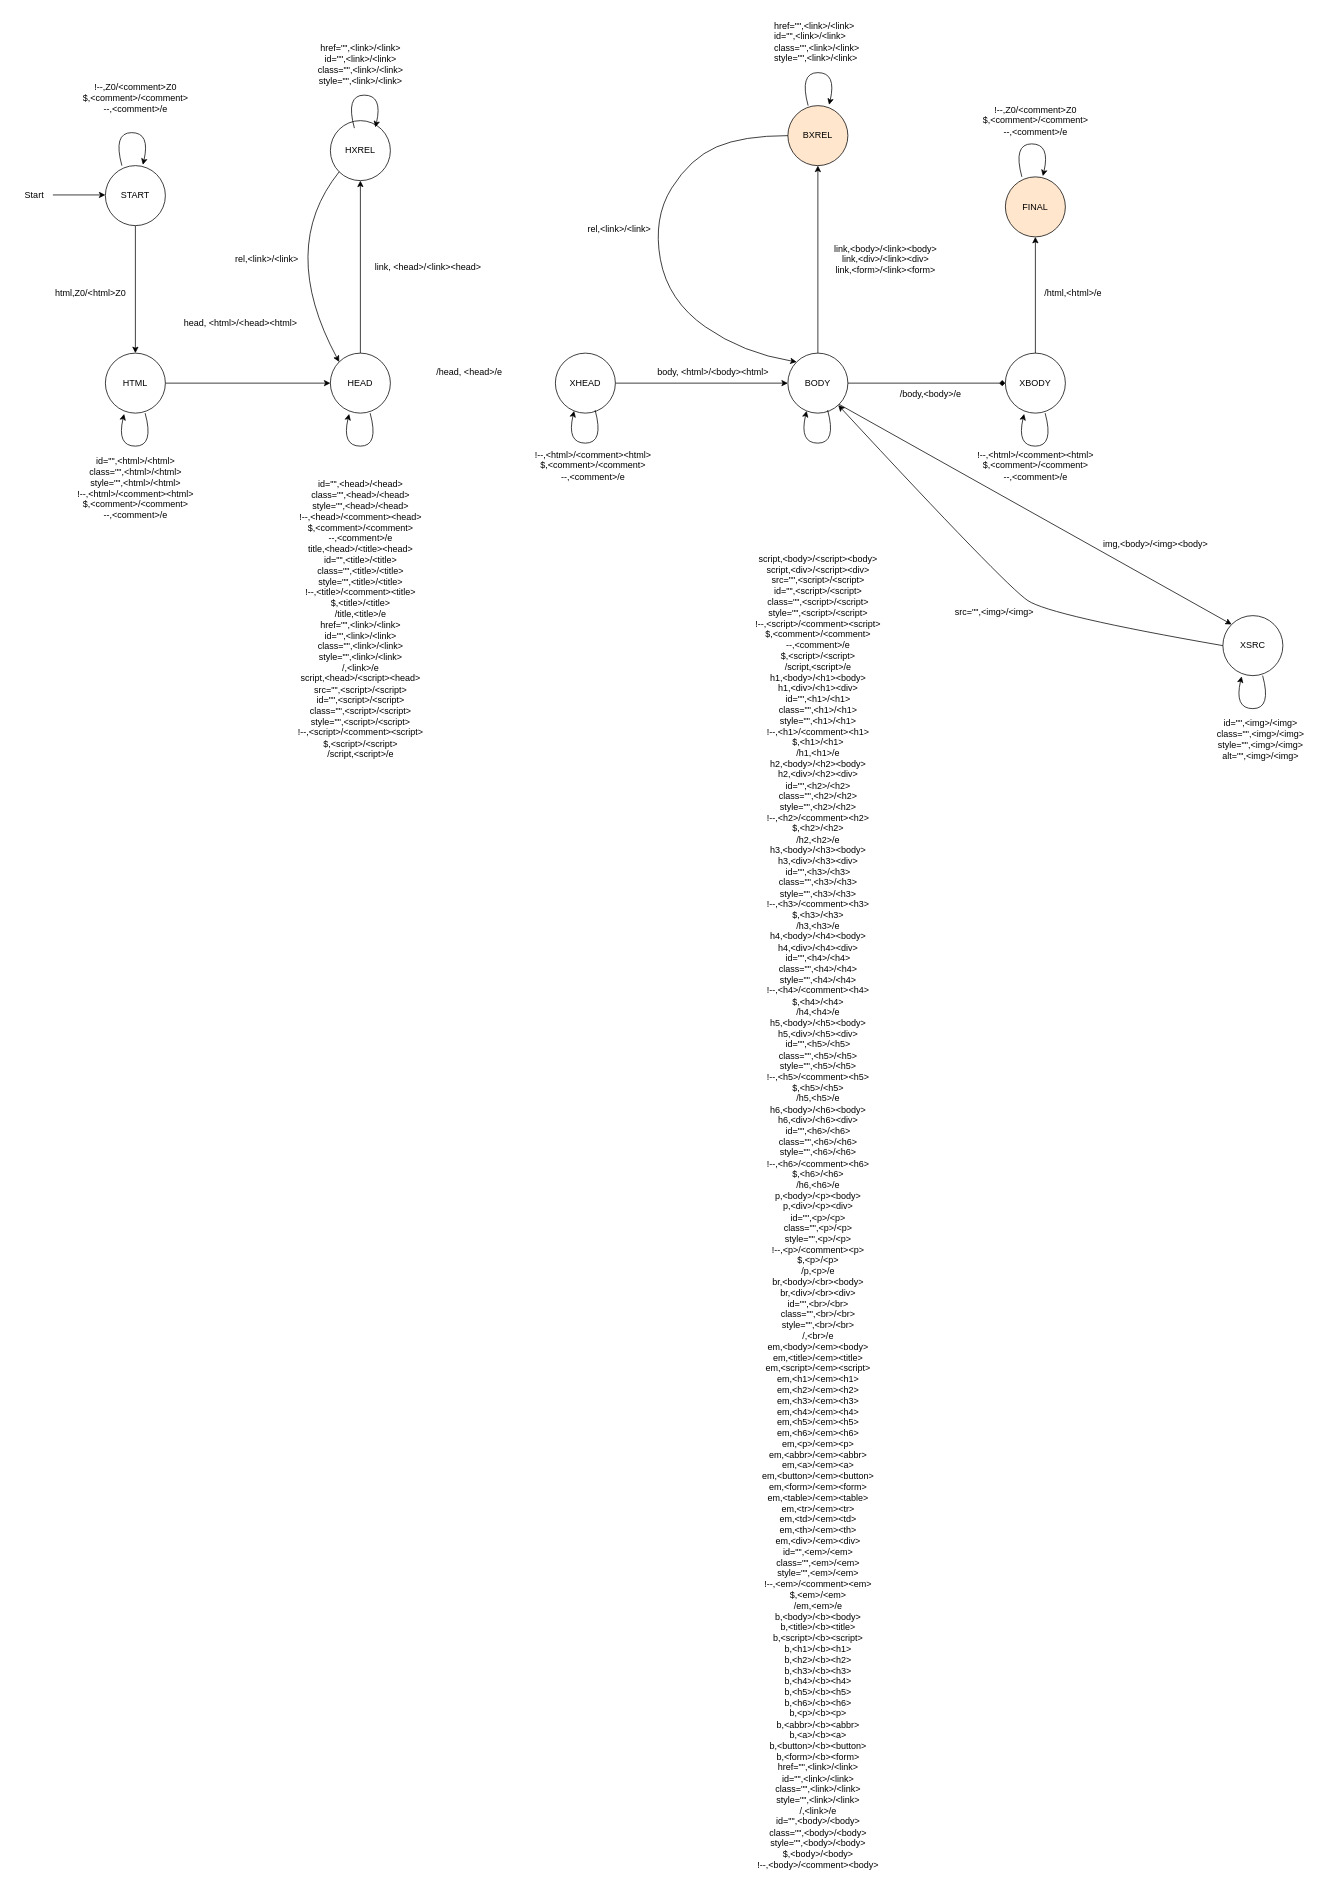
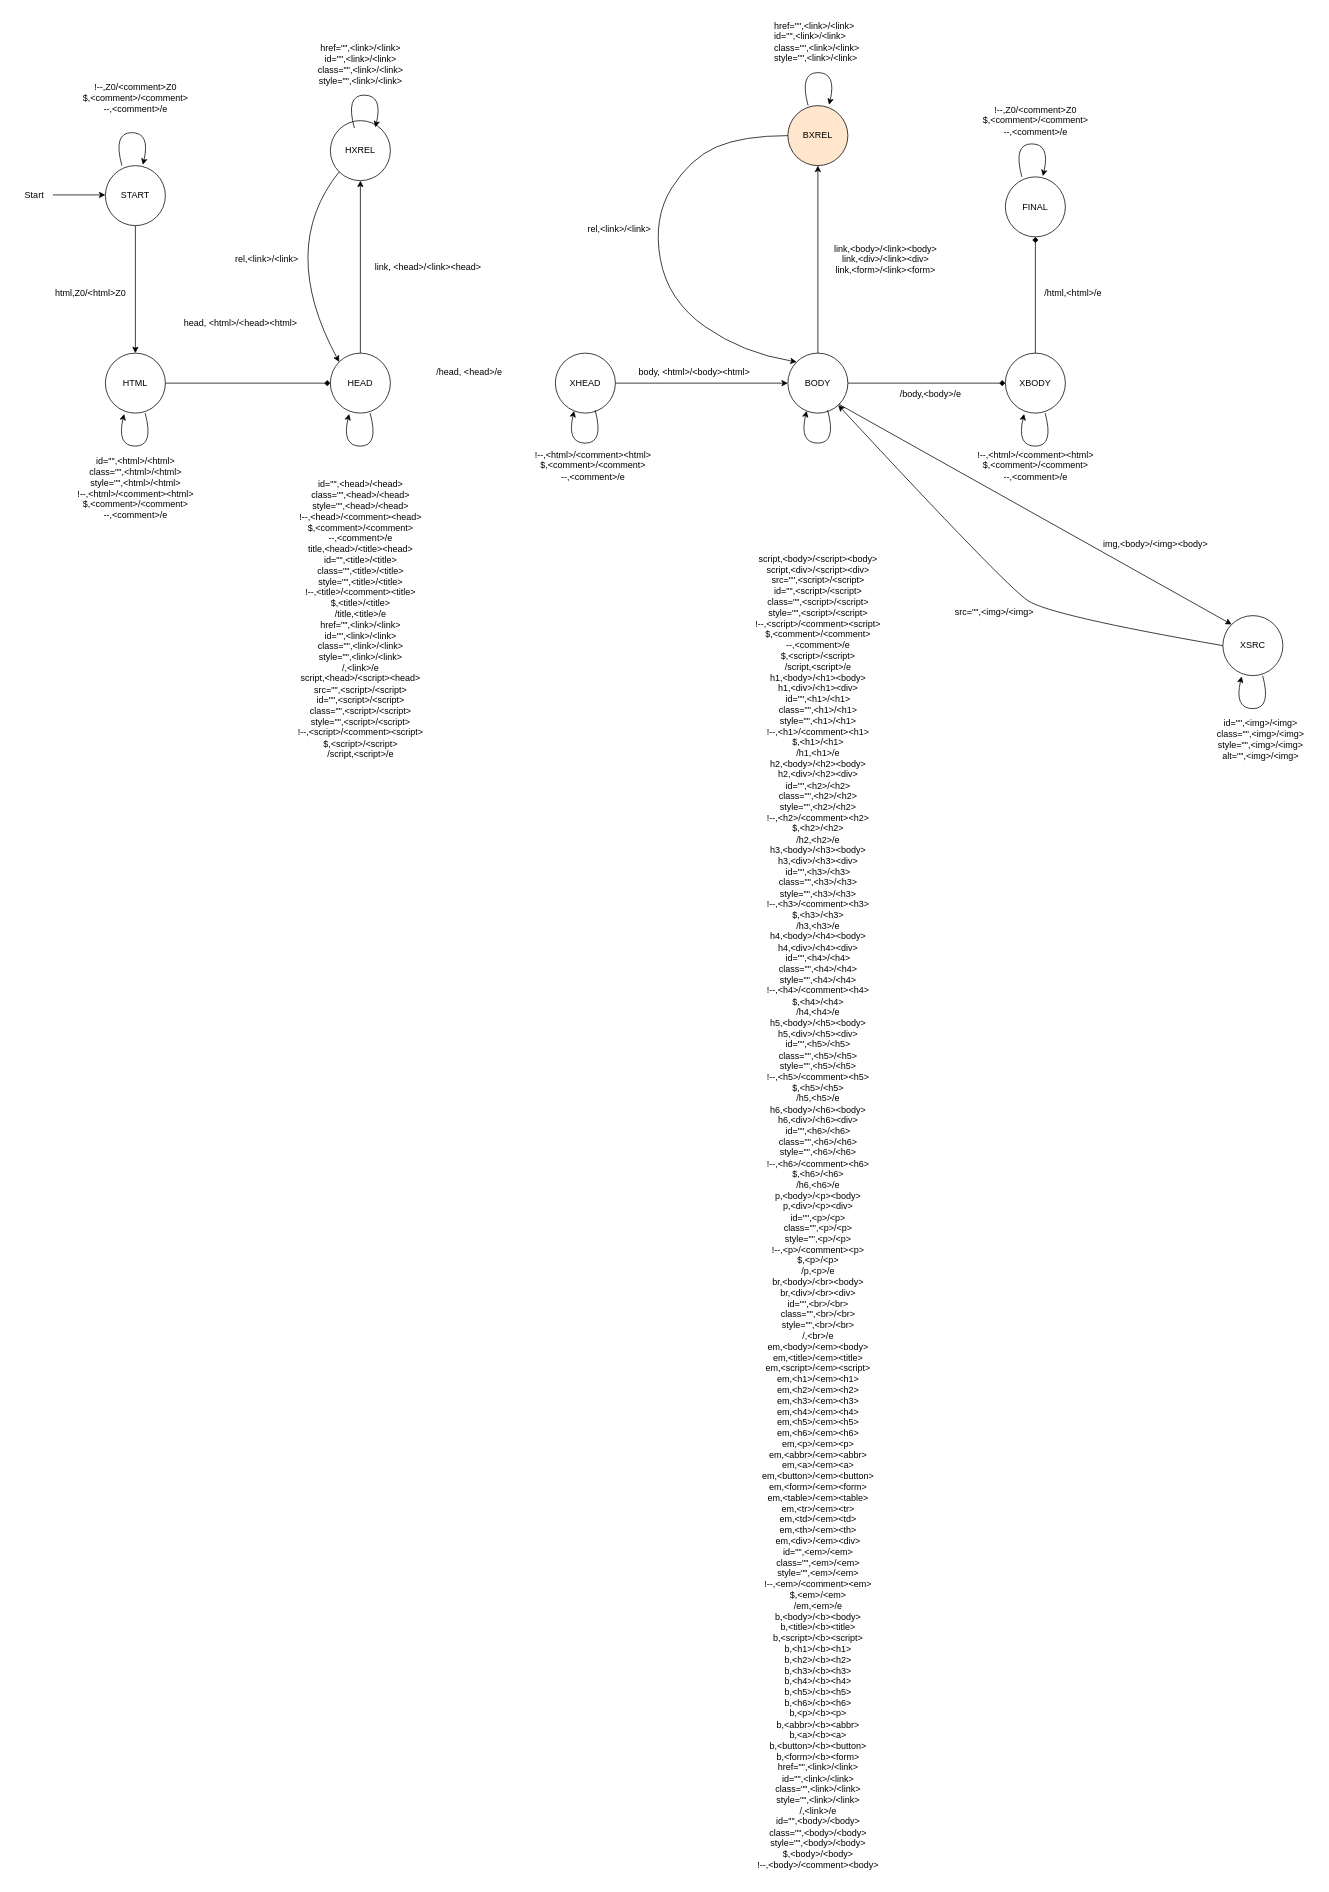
node "FINAL": fillcolor #ffe6cc -> #ffffff
edge "XBODY" -> "FINAL": arrowhead classic -> diamond
node "body, <html>/<body><html>": moved (713, 372) -> (694, 372)
edge "HTML" -> "HEAD": arrowhead classic -> diamond
